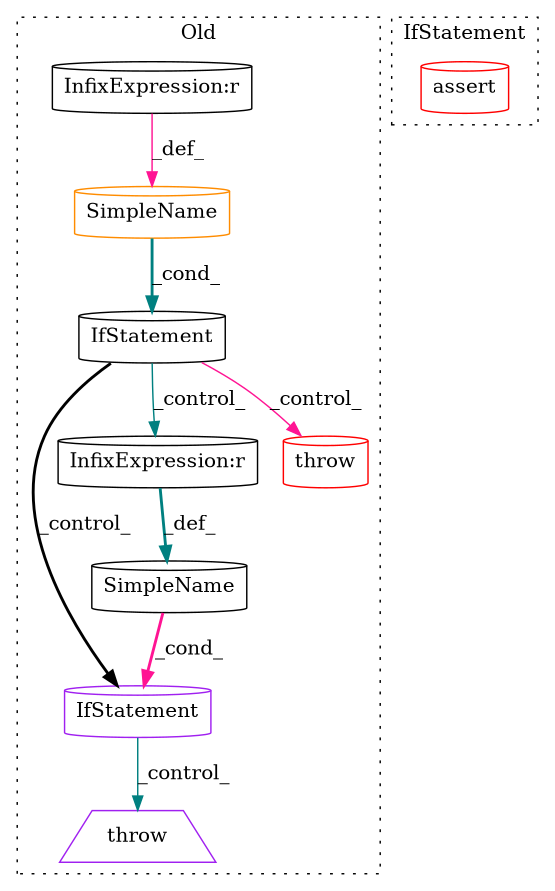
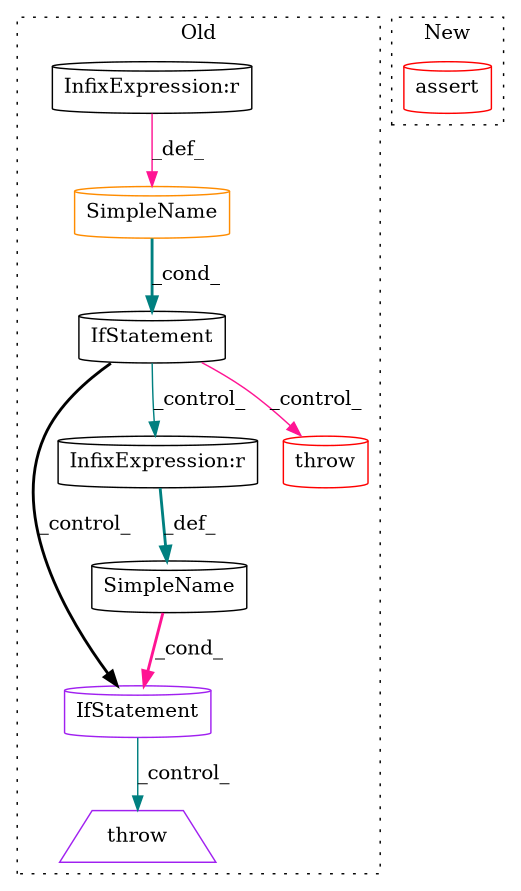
cluster "IfStatement": label "IfStatement" -> "New"
